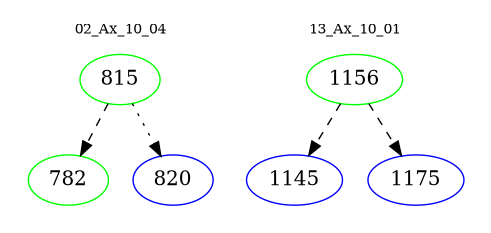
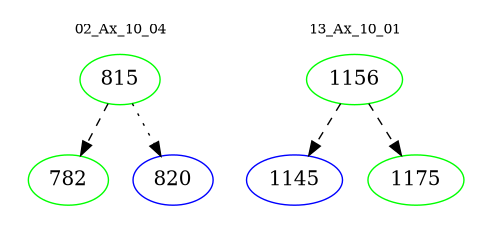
node "1175": color blue -> green
